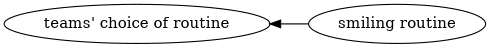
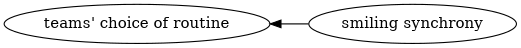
node "smiling routine": label "smiling routine" -> "smiling synchrony"
